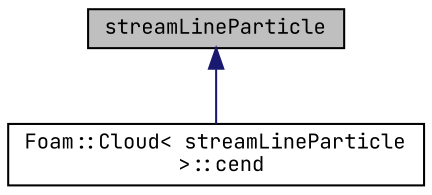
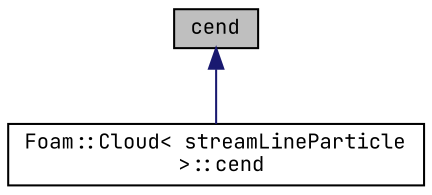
node "streamLineParticle": label "streamLineParticle" -> "cend"
